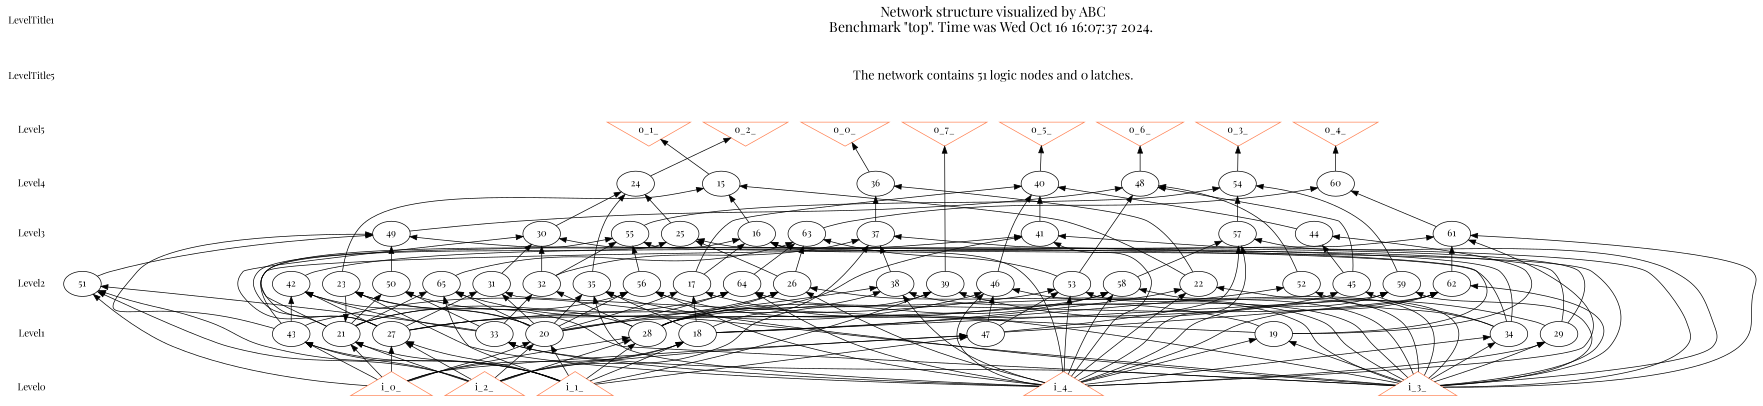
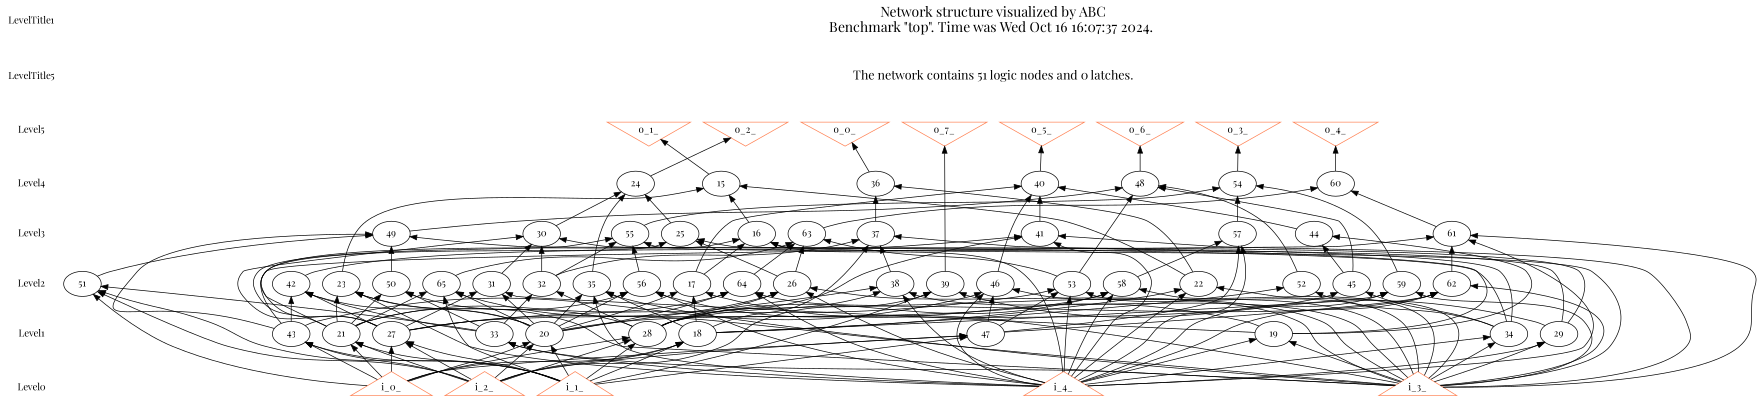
edge "i_3_" -> "57": removed
edge "23" -> "21": reversed
